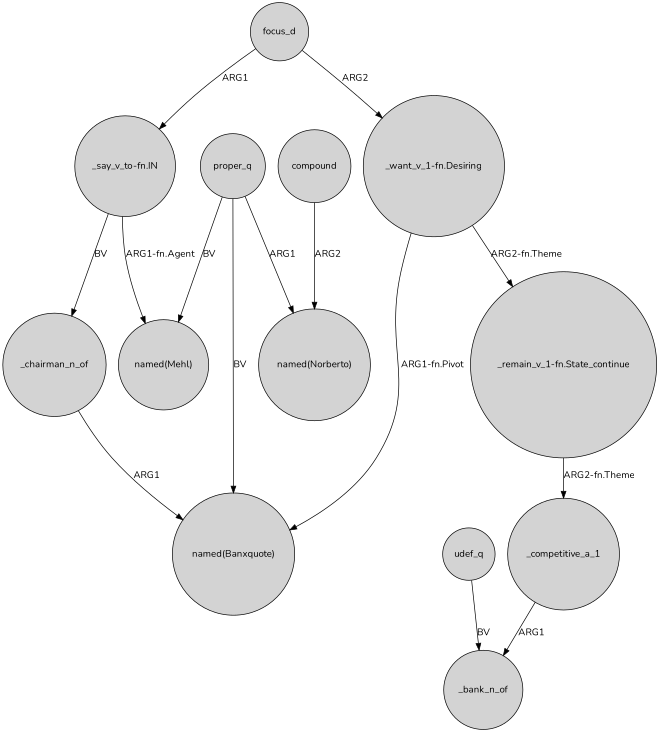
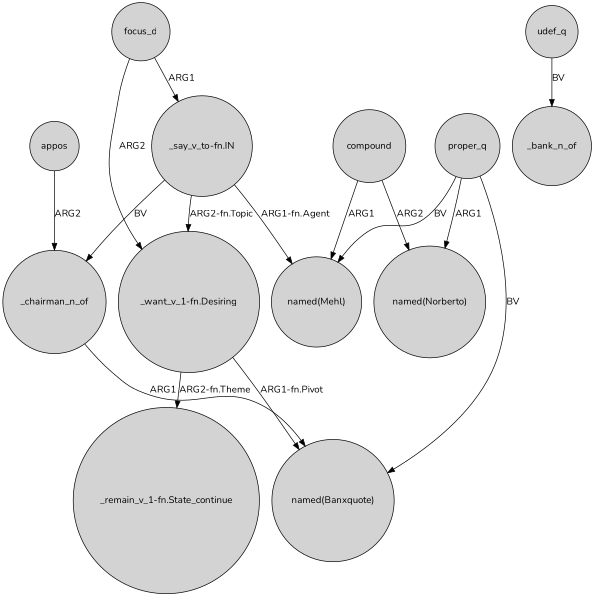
node "appos": added
edge "_say_v_to-fn.IN" -> "_want_v_1-fn.Desiring": added, label "ARG2-fn.Topic"
edge "compound" -> "named(Mehl)": added, label "ARG1"
node "_competitive_a_1": removed
